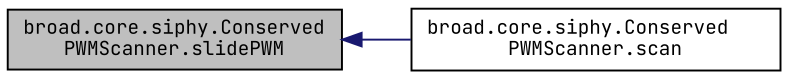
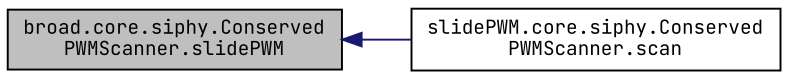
node "broad.core.siphy.Conserved PWMScanner.scan": label "broad.core.siphy.Conserved PWMScanner.scan" -> "slidePWM.core.siphy.Conserved PWMScanner.scan"
